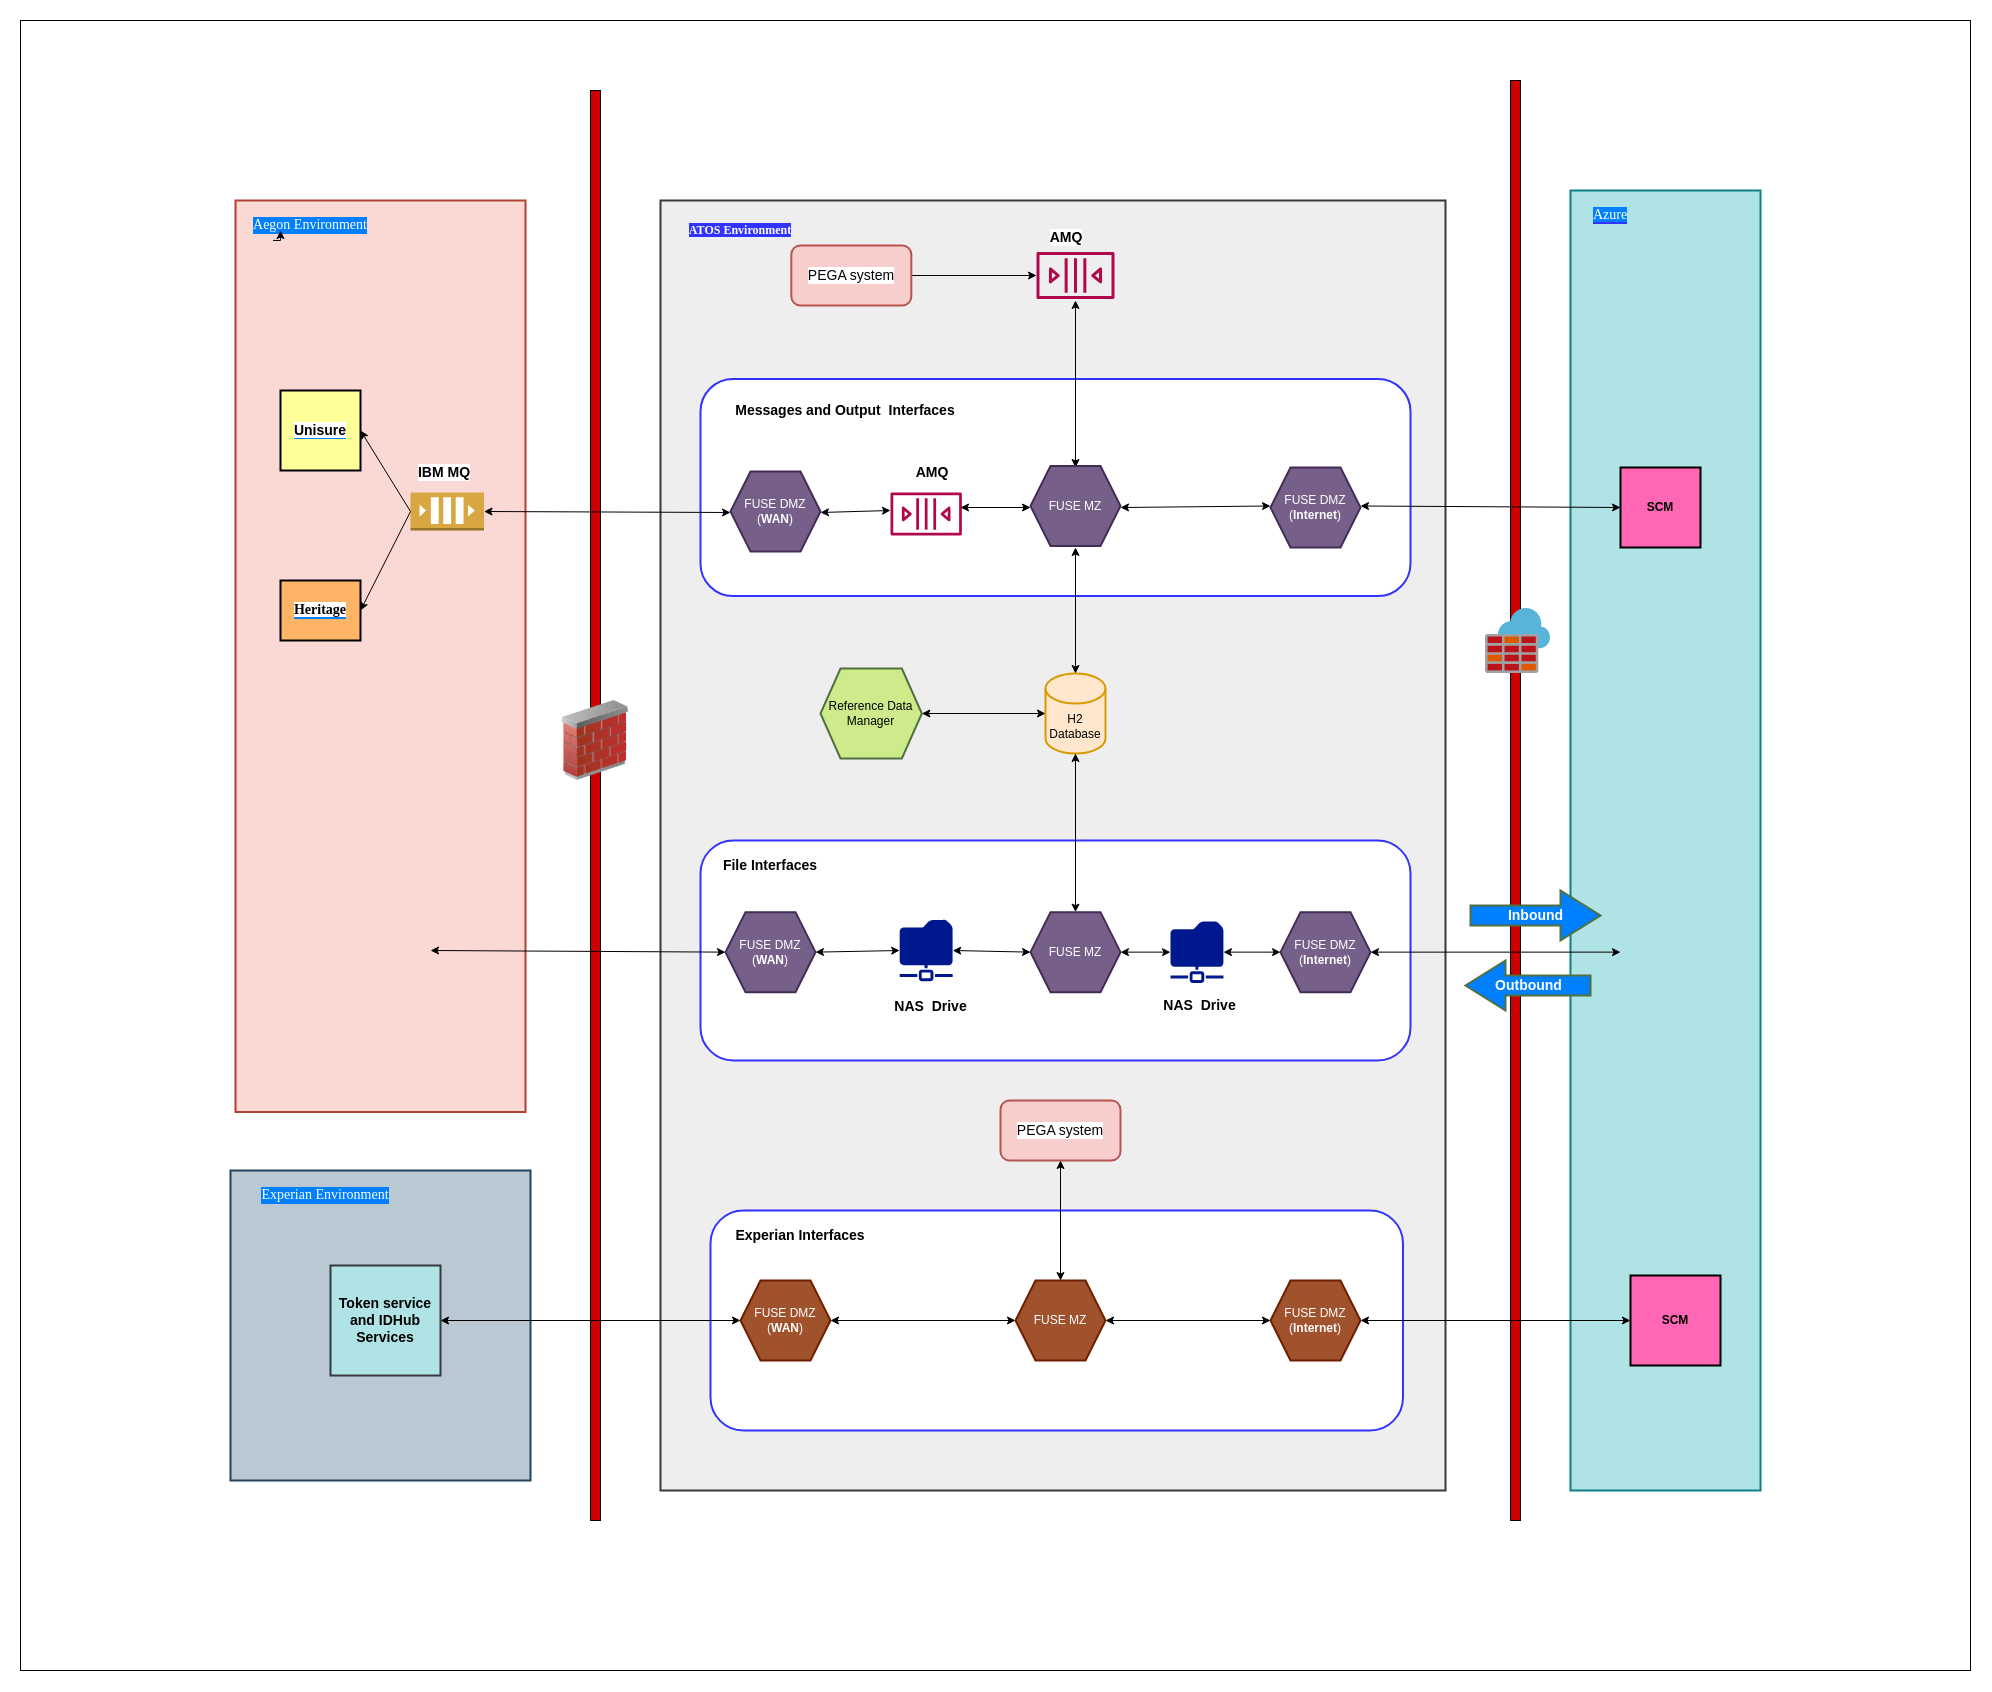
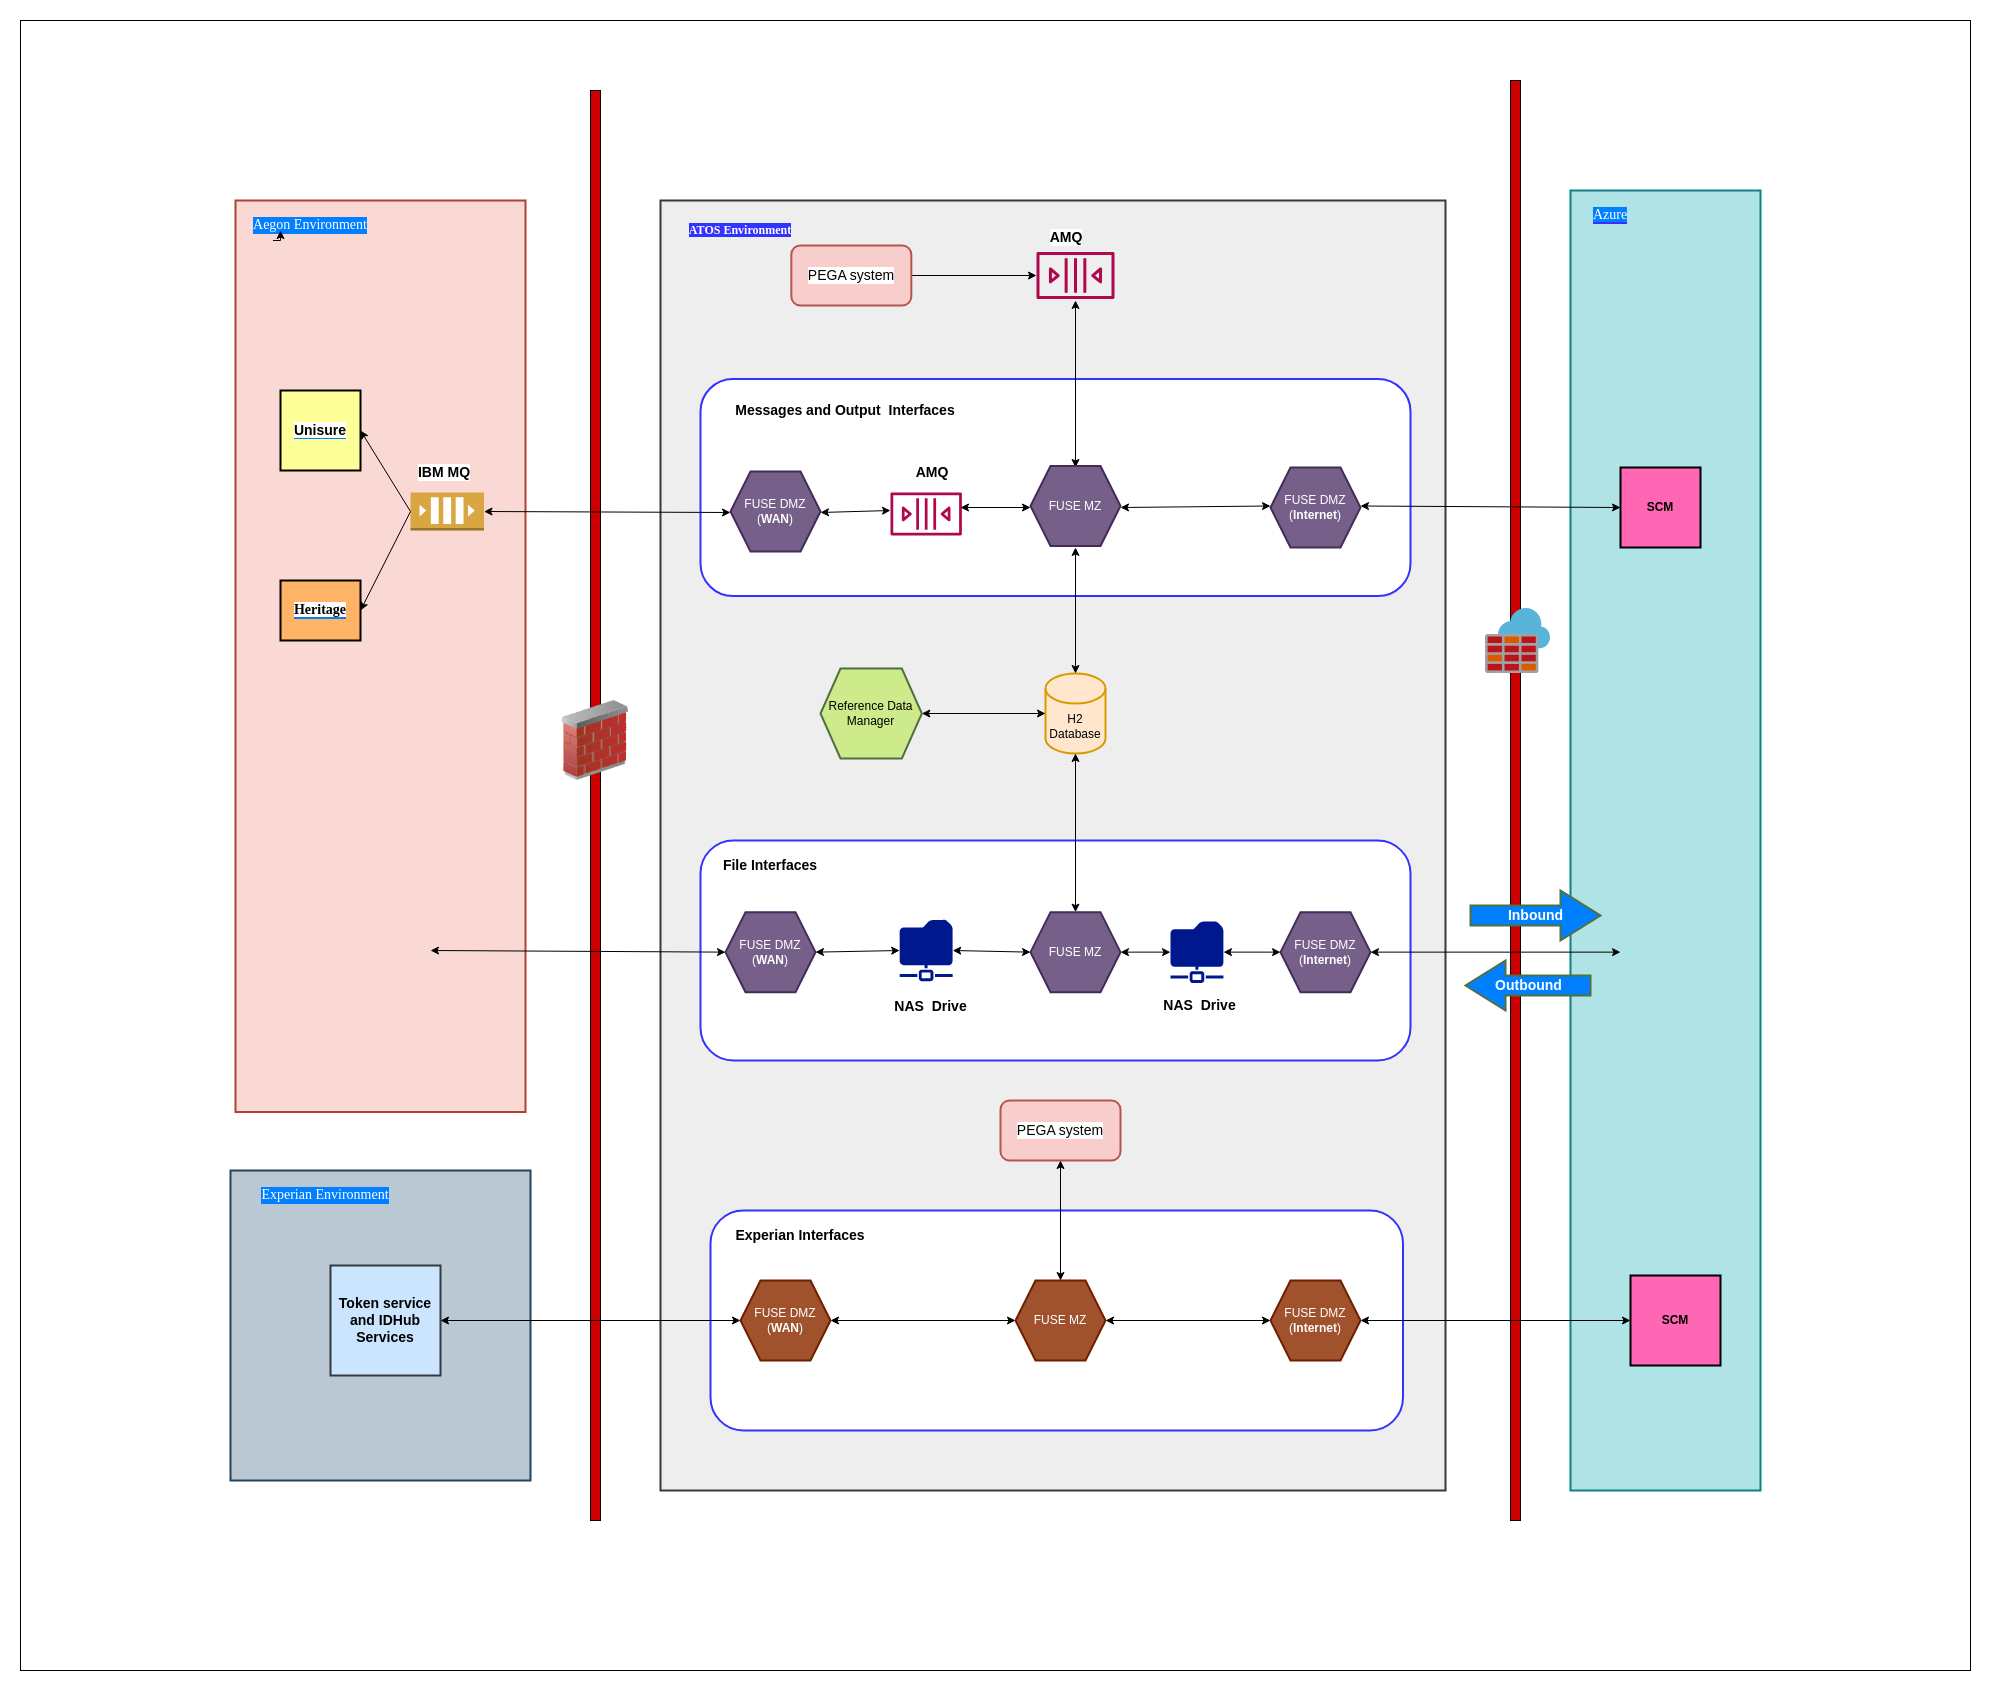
node "Token service and IDHub Services": fillcolor #b0e3e6 -> #cce5ff
